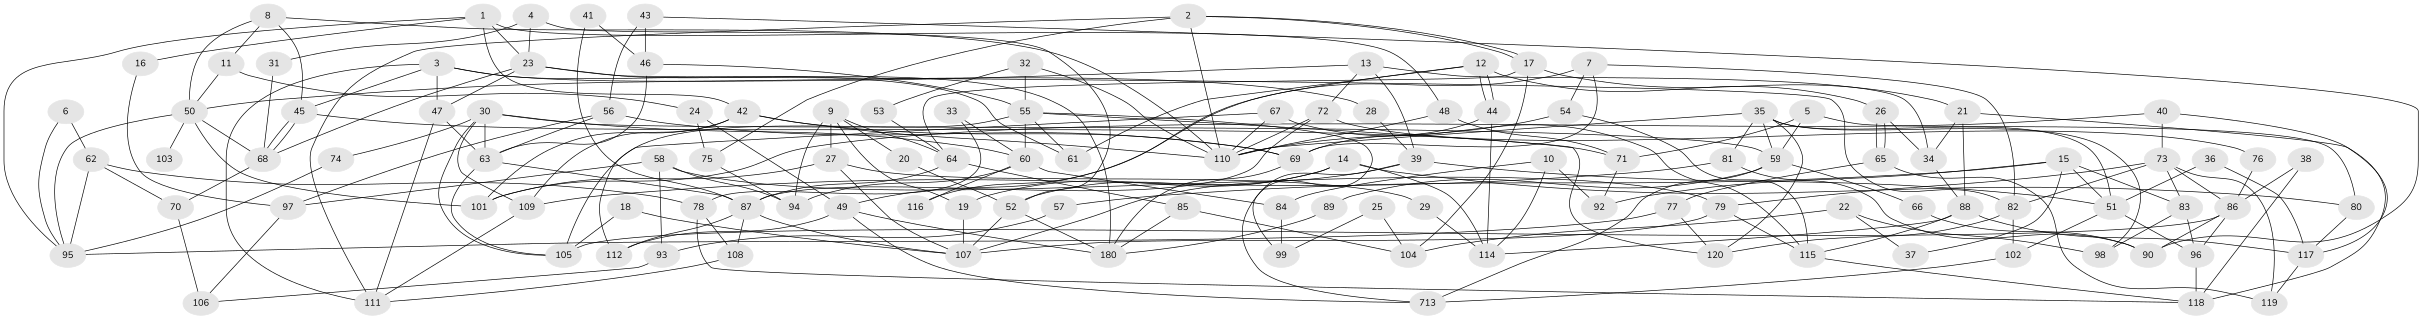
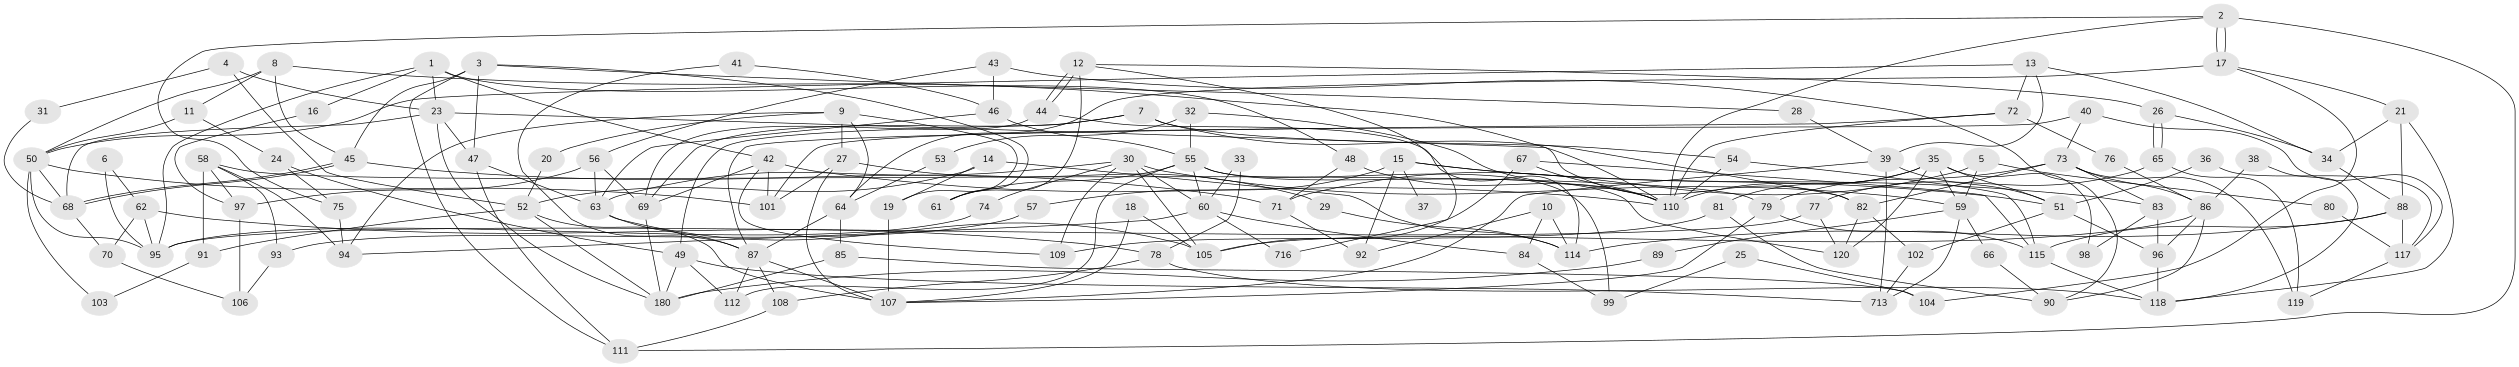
edge "14" -- "80": removed
node "116": label "116" -> "716"
node "22": removed
node "91": added
edge "109" -- "111": removed
